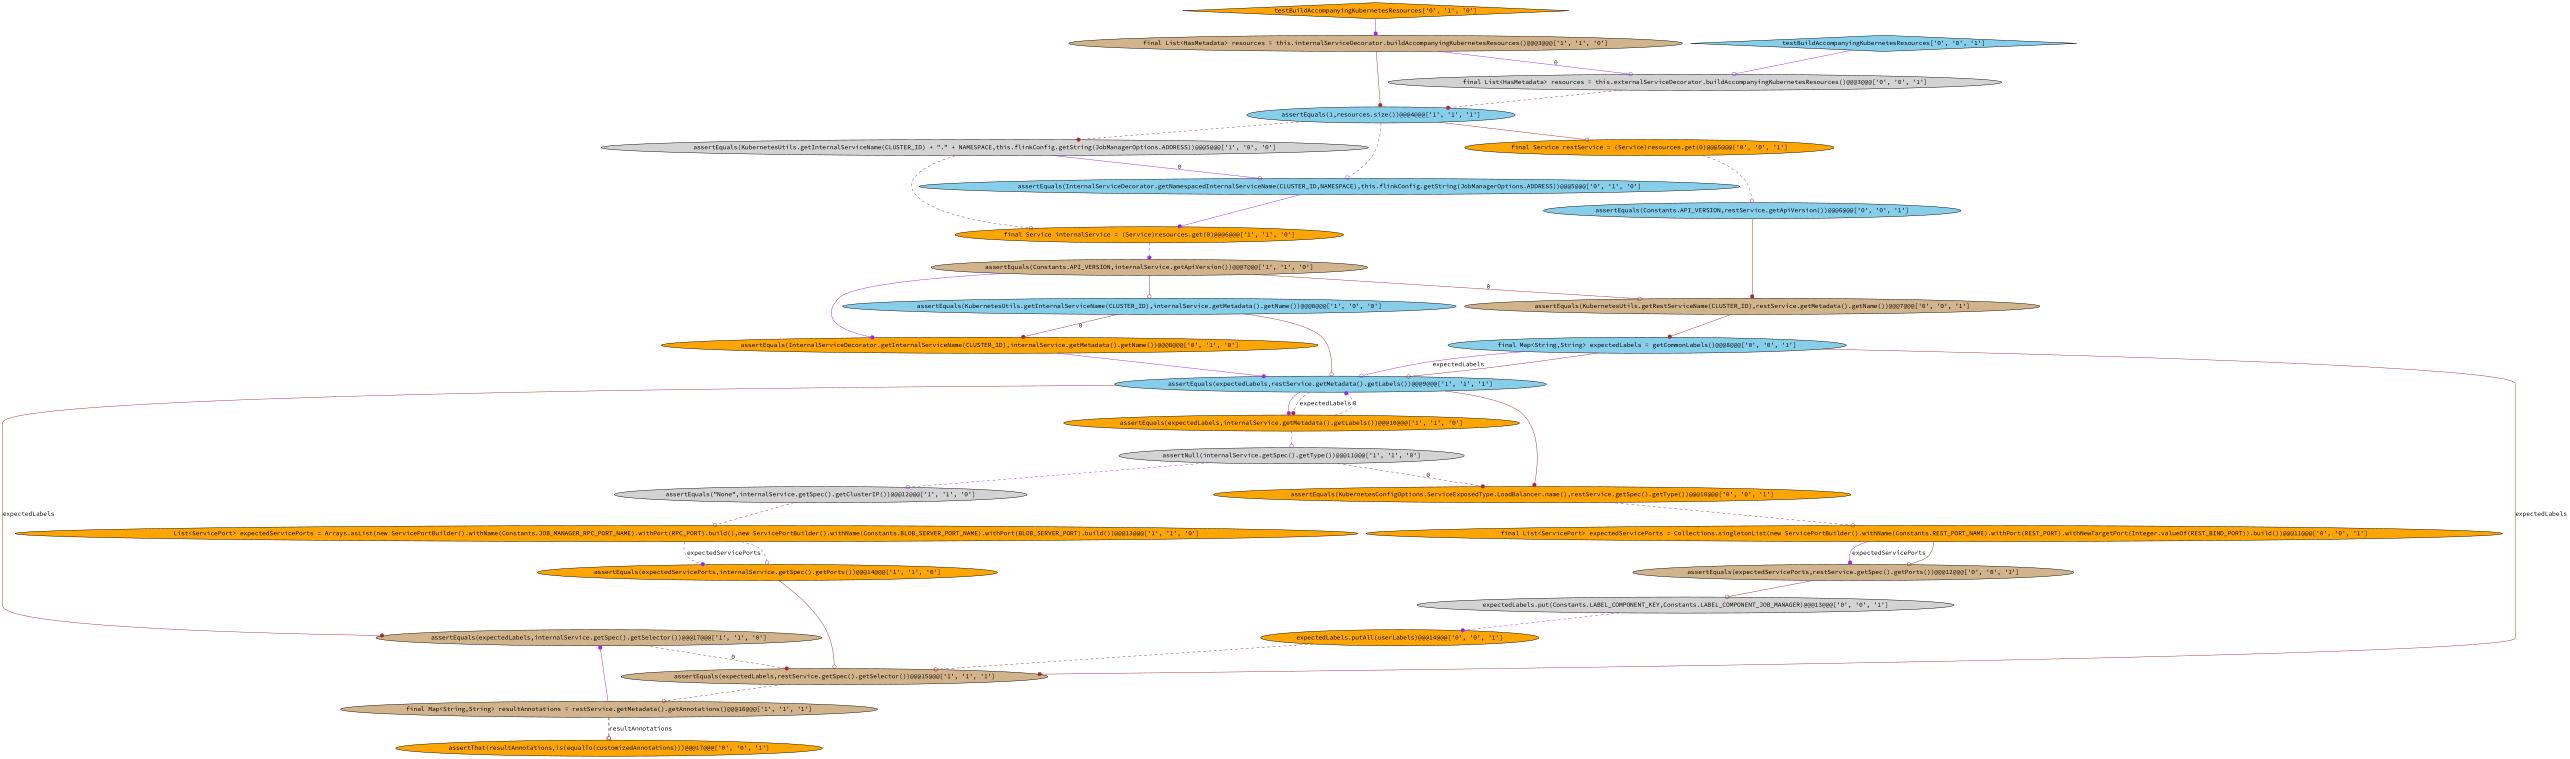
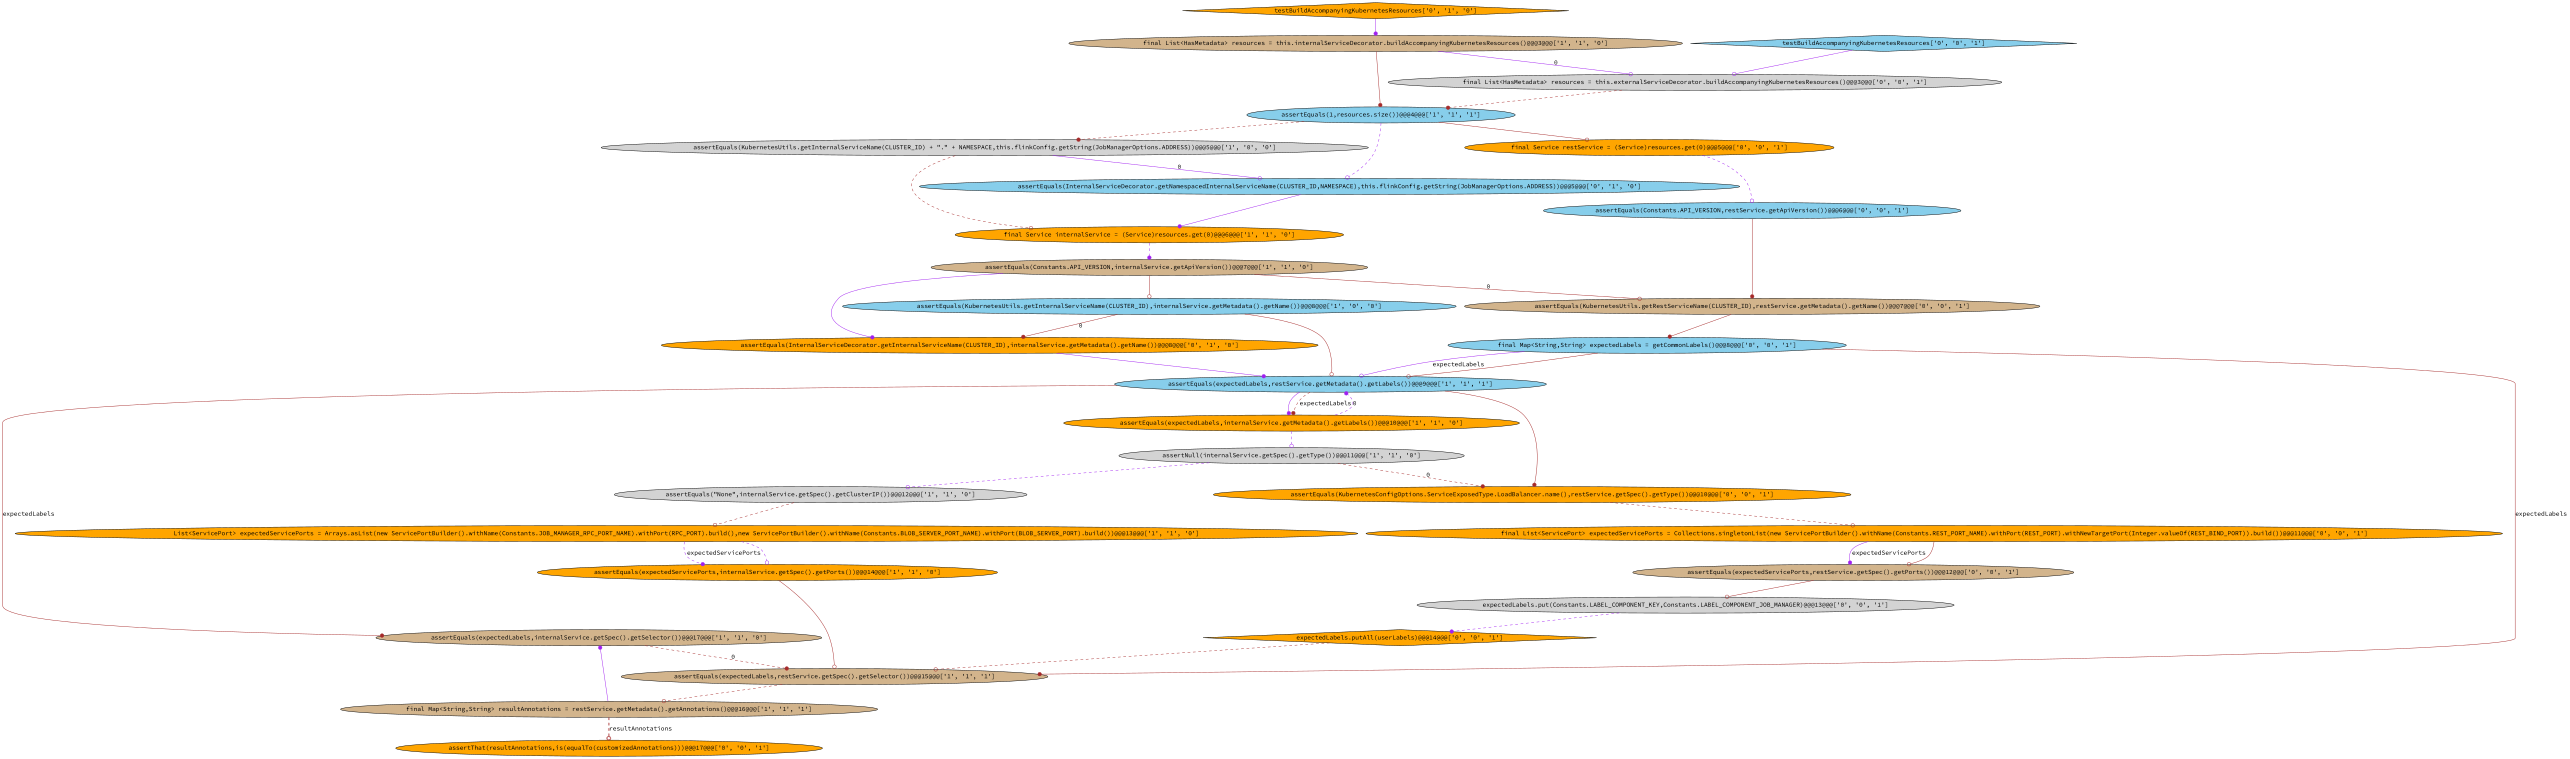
node "expectedLabels.putAll(userLabels)@@@14@@@['0', '0', '1']": shape ellipse -> diamond
